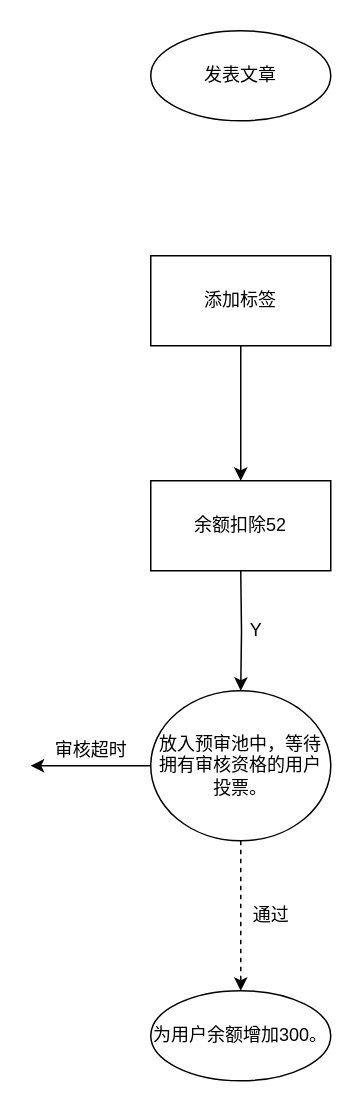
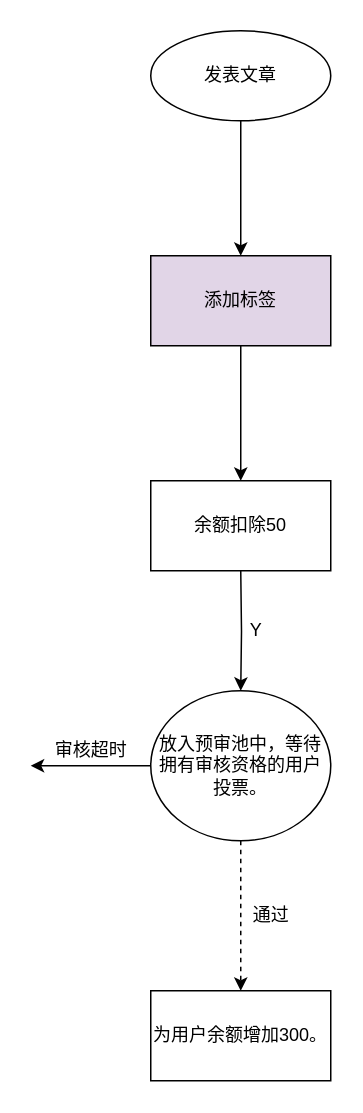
edge "发表文章" -> "添加标签": added
node "添加标签": fillcolor #ffffff -> #e1d5e7
node "余额扣除52": label "余额扣除52" -> "余额扣除50"
node "为用户余额增加300。": shape ellipse -> rectangle
